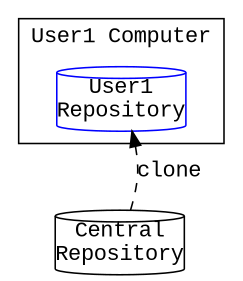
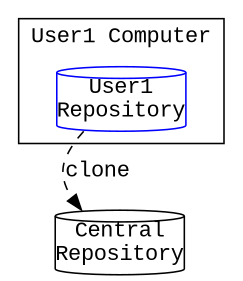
edge "Central Repository" -> "User1 Repository": reversed
